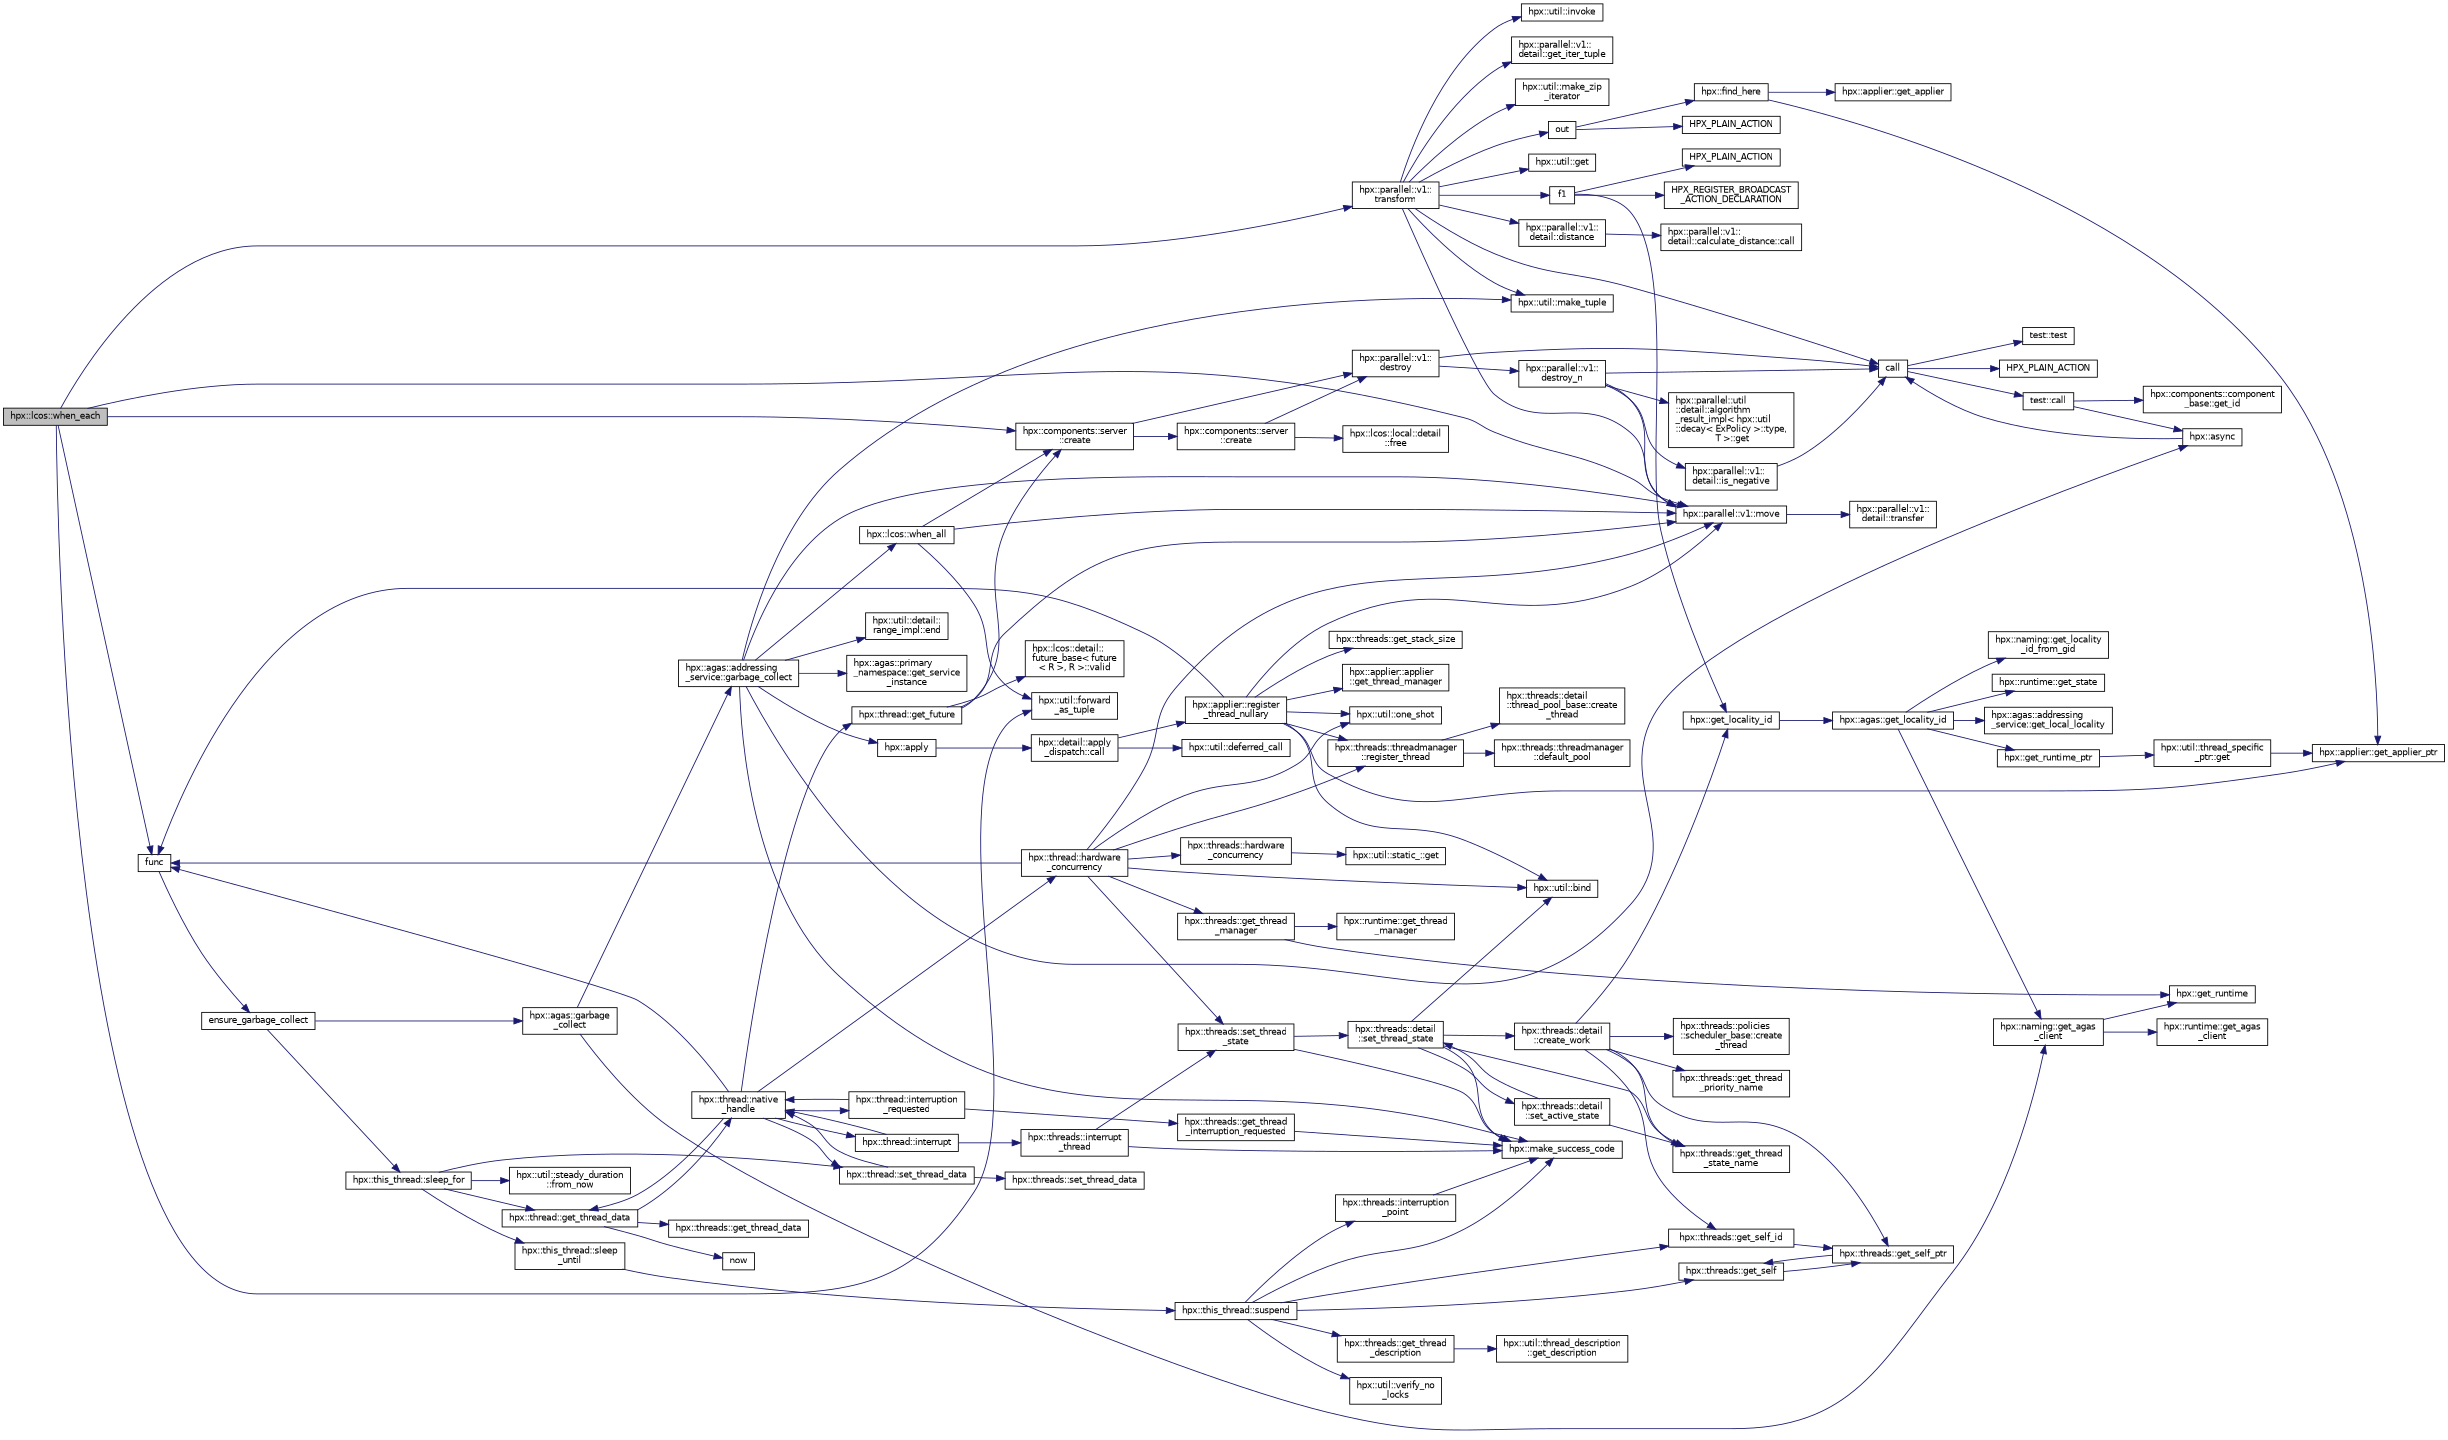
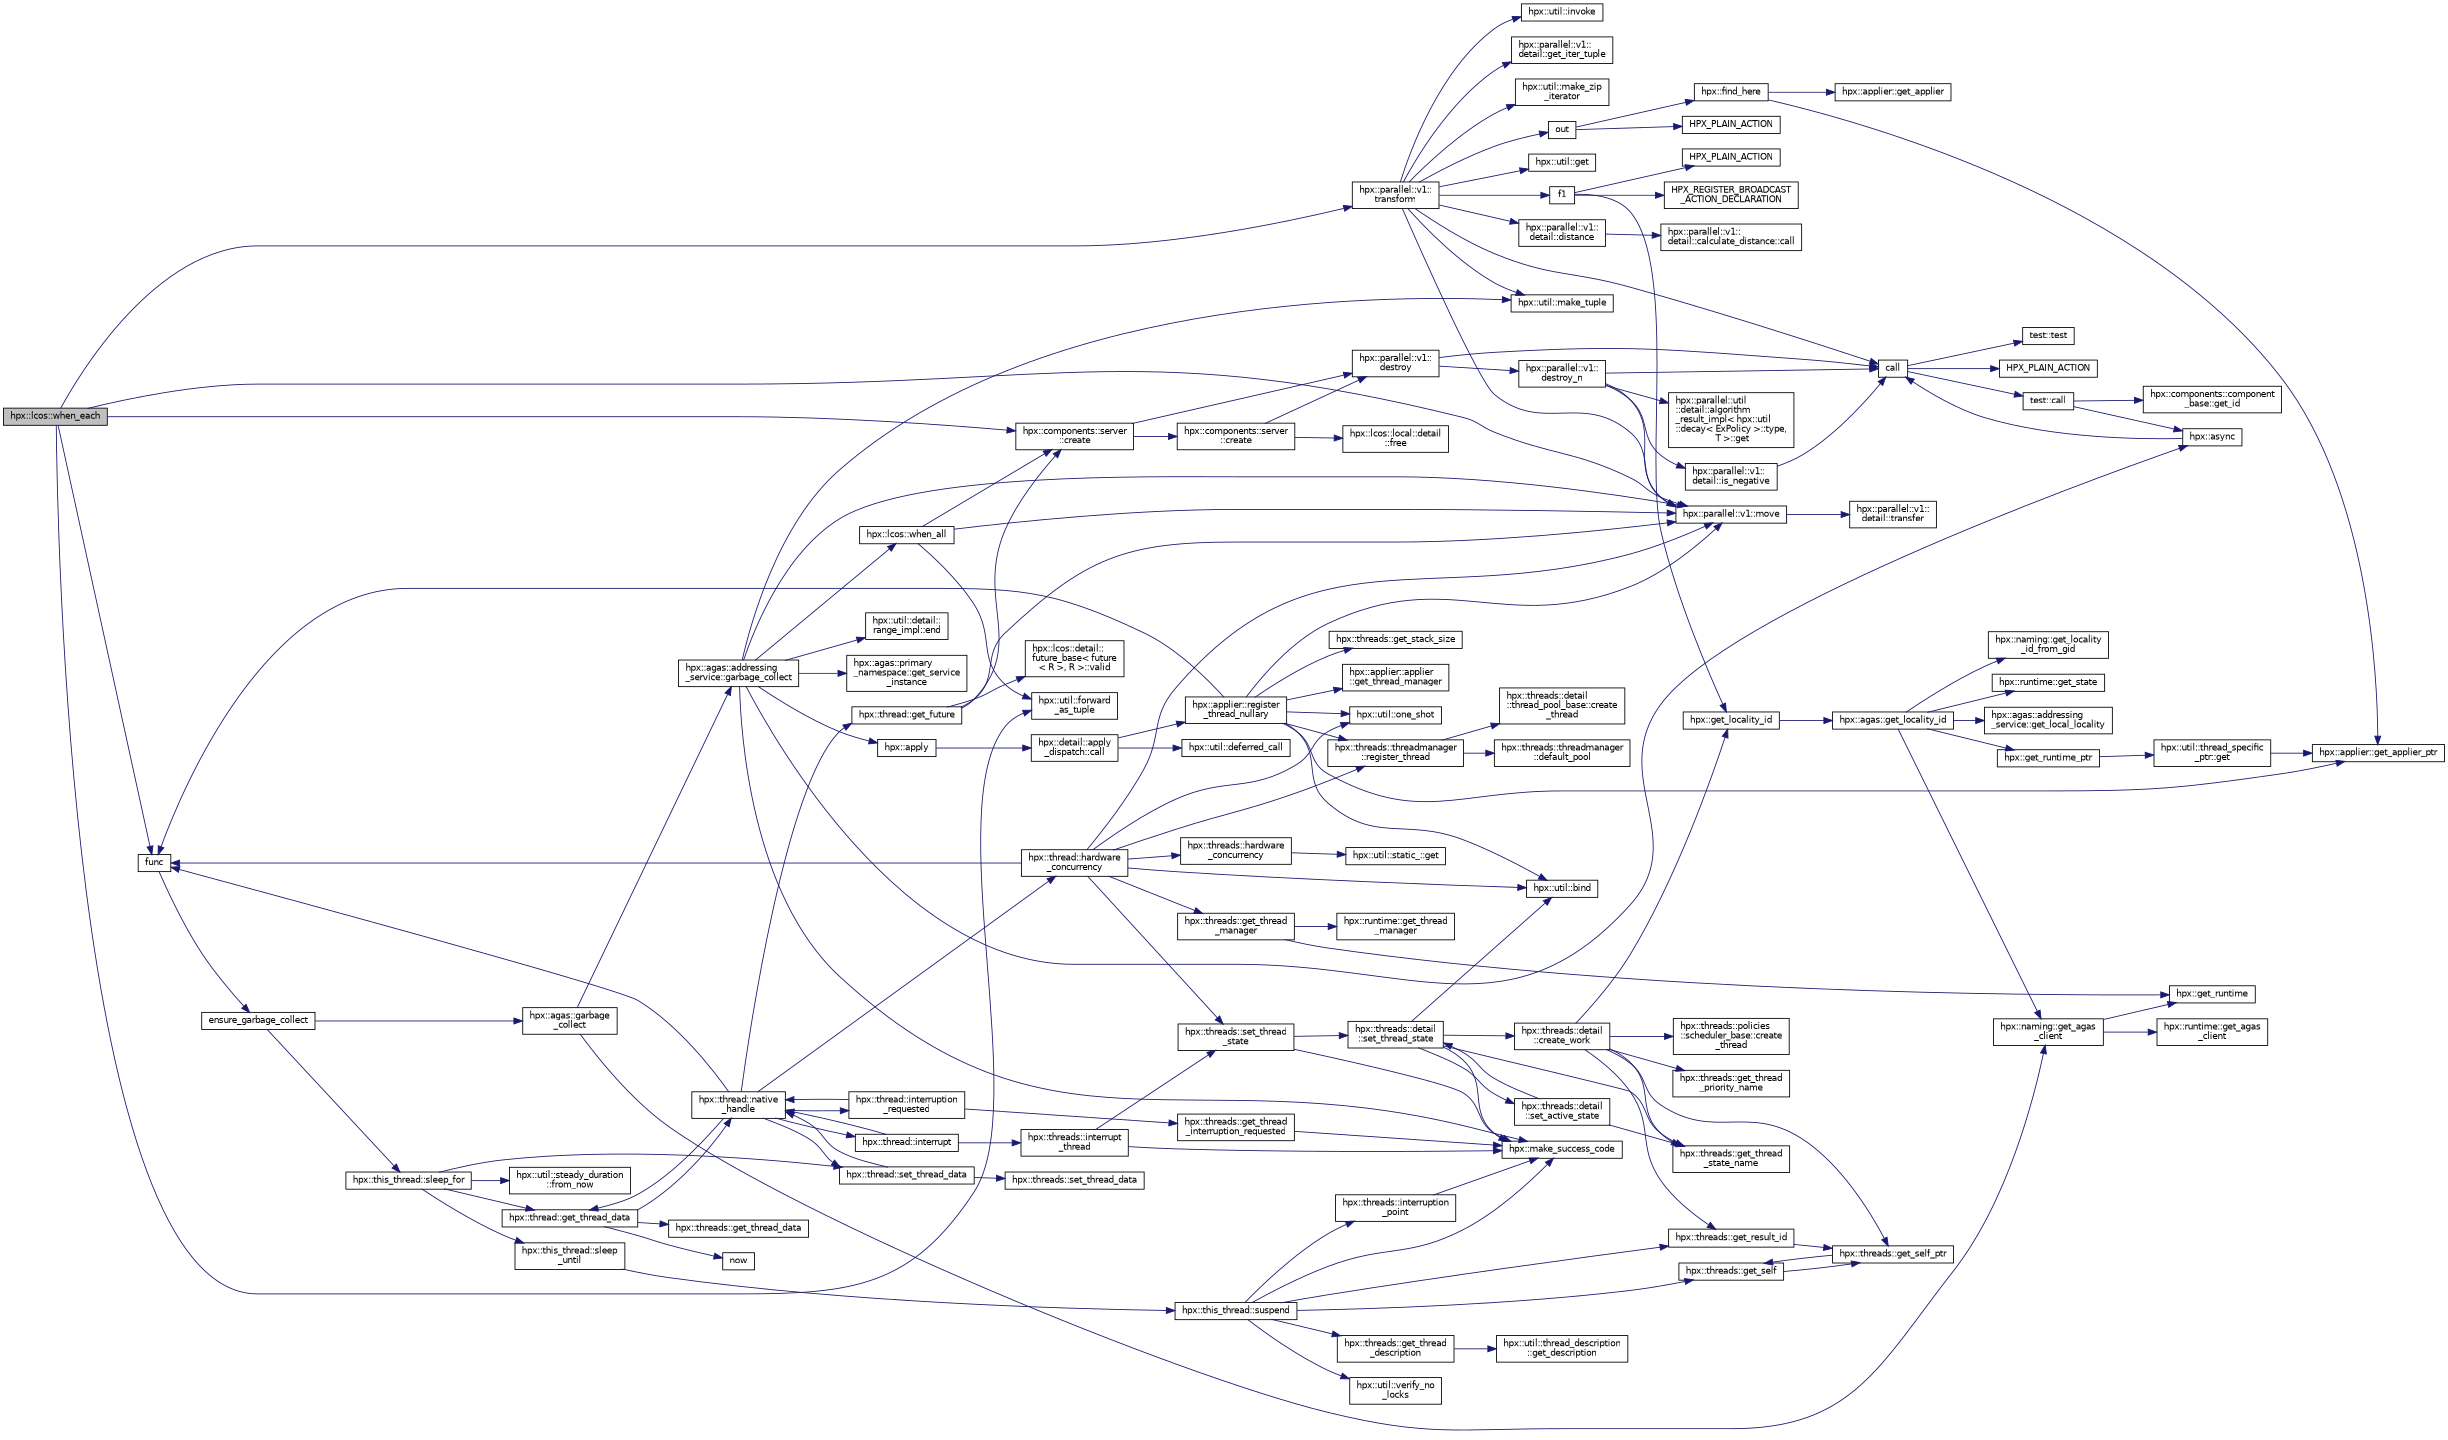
node "hpx::threads::get_self_id": label "hpx::threads::get_self_id" -> "hpx::threads::get_result_id"
